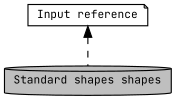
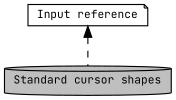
node "Standard shapes shapes": label "Standard shapes shapes" -> "Standard cursor shapes"
